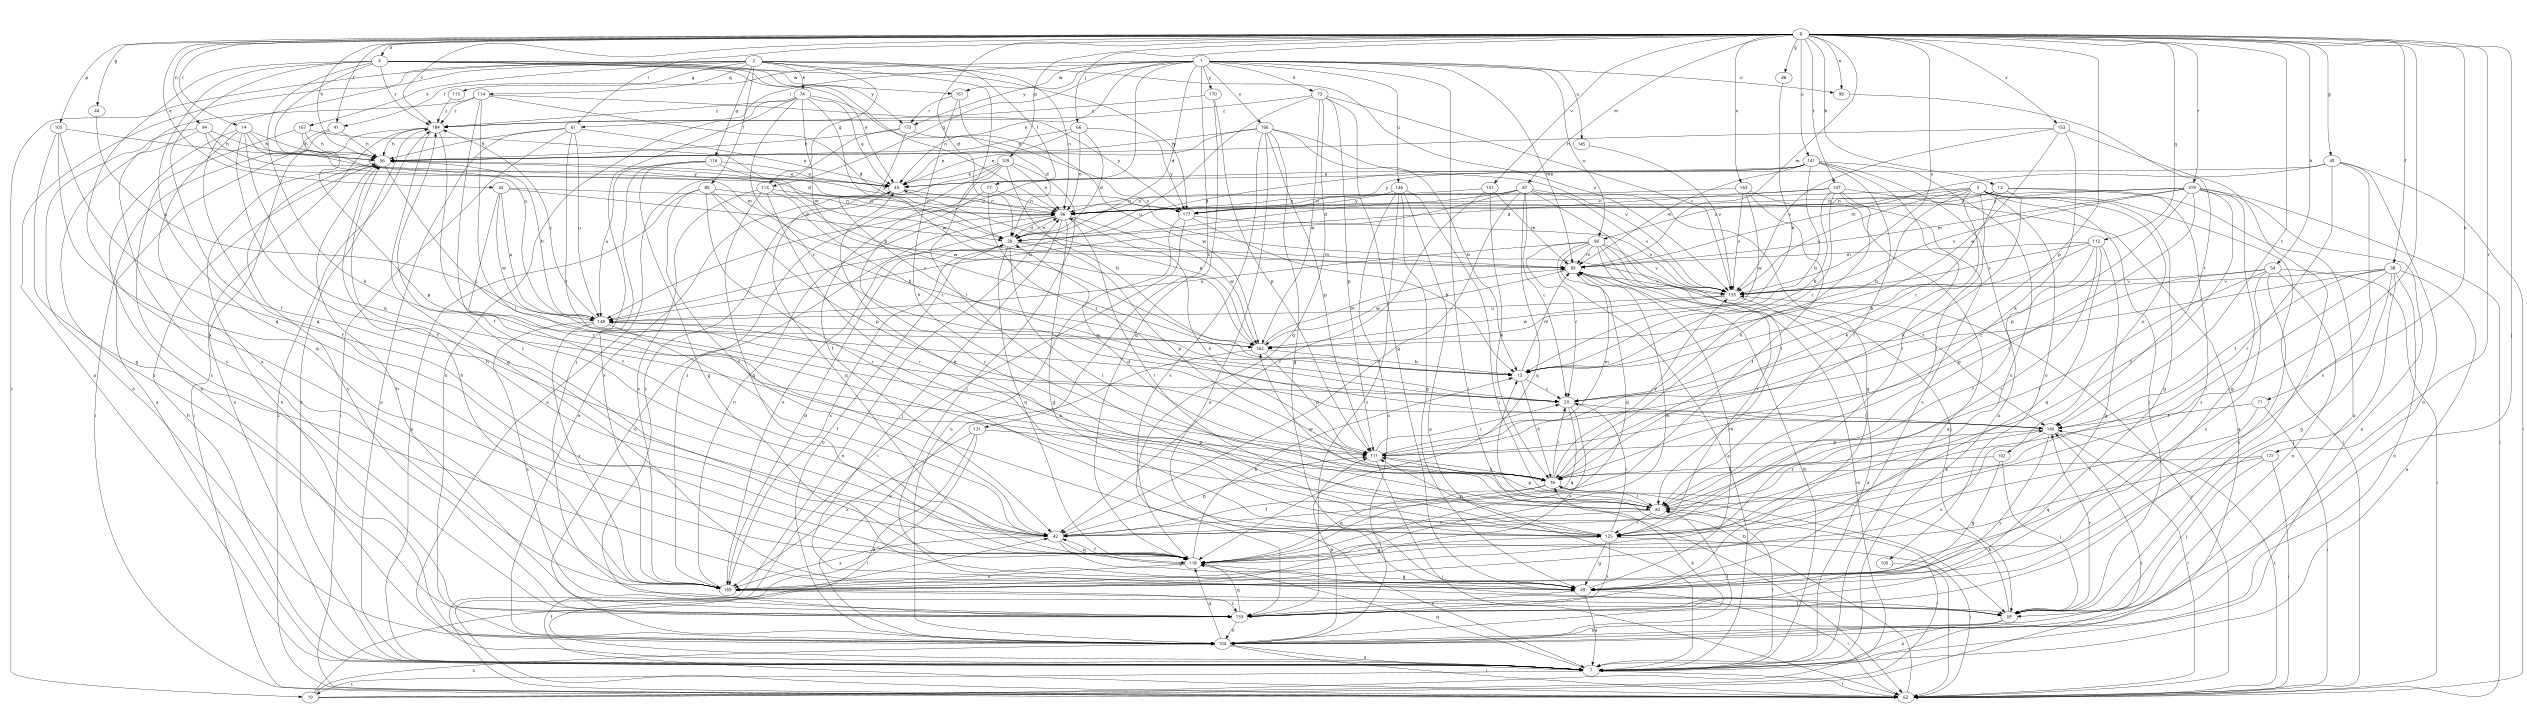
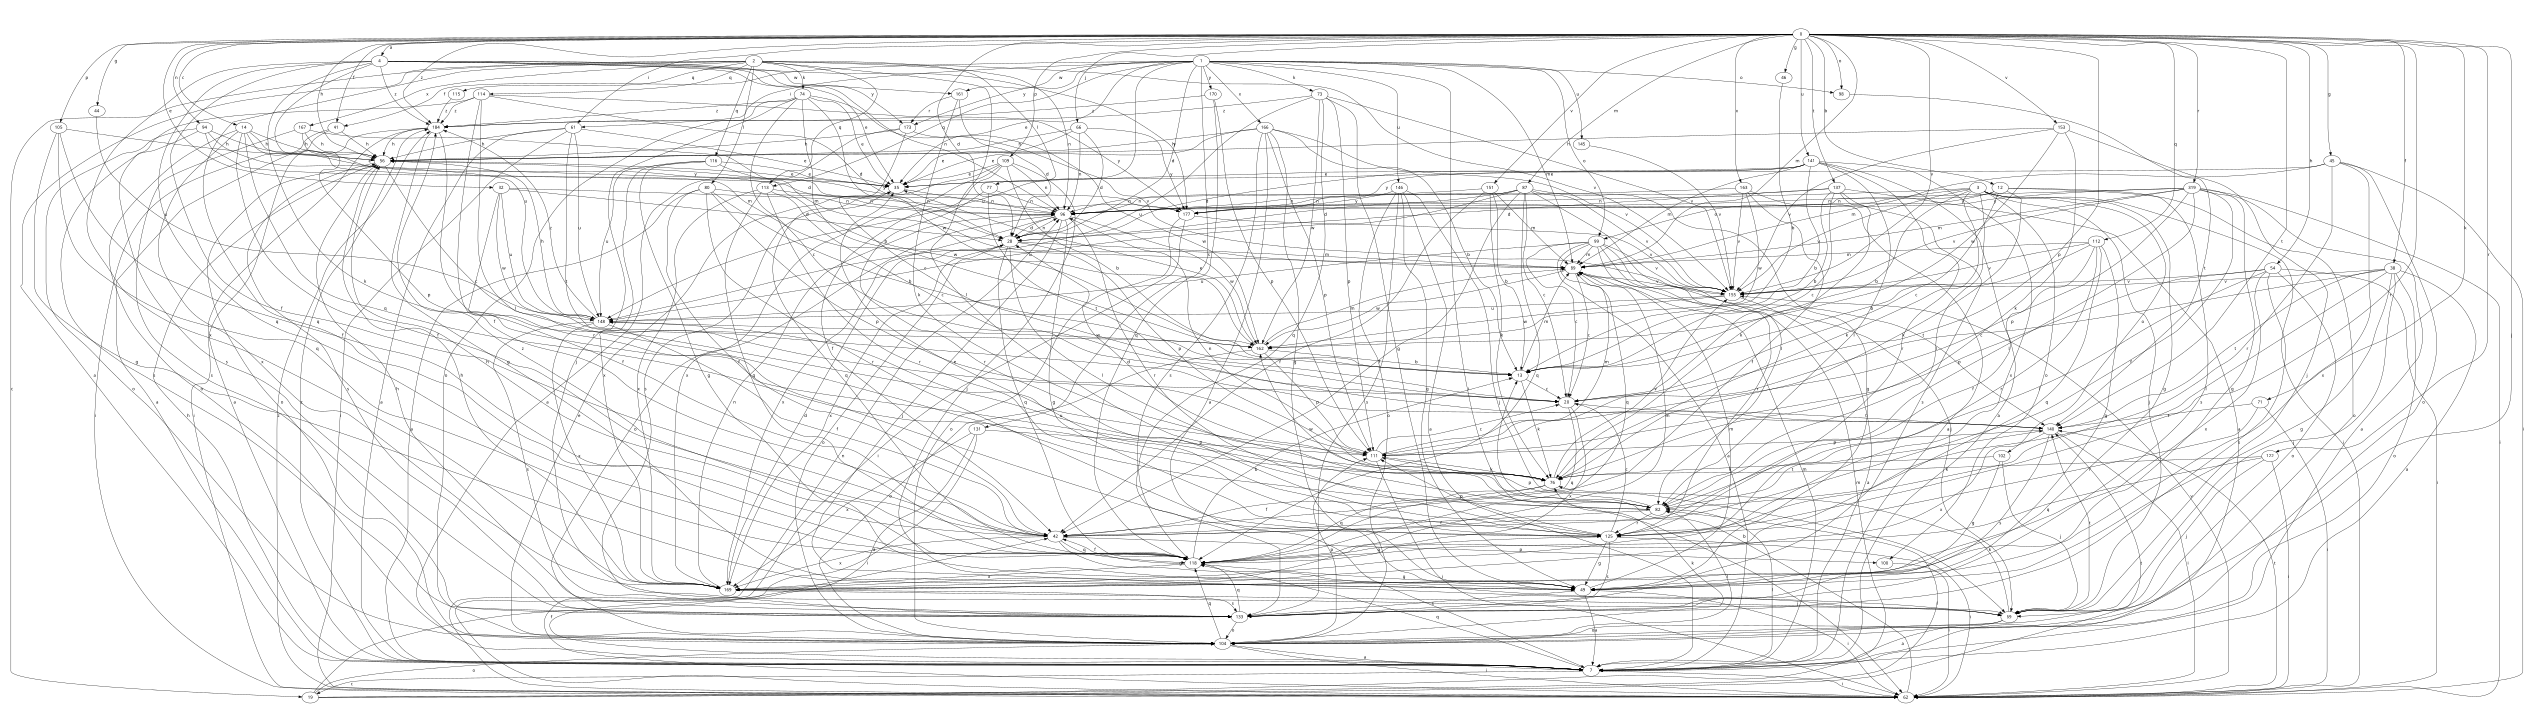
edge "177" -> "13": now "151" -> "13"
edge "76" -> "20": now "89" -> "20"
edge "76" -> "82": removed, label "l"
edge "42" -> "111": now "42" -> "100"
